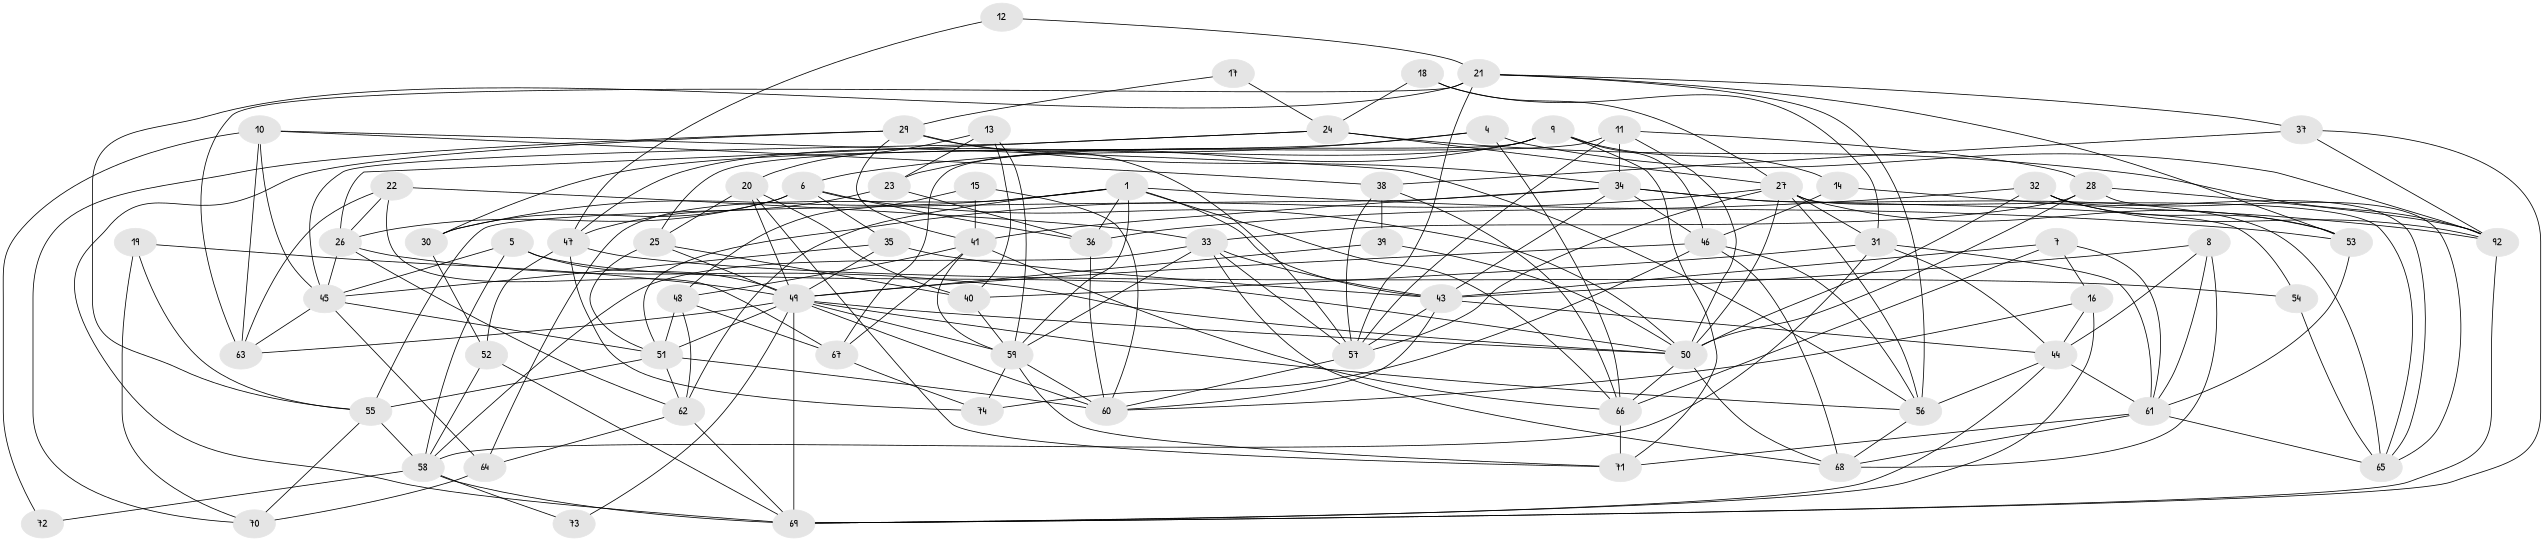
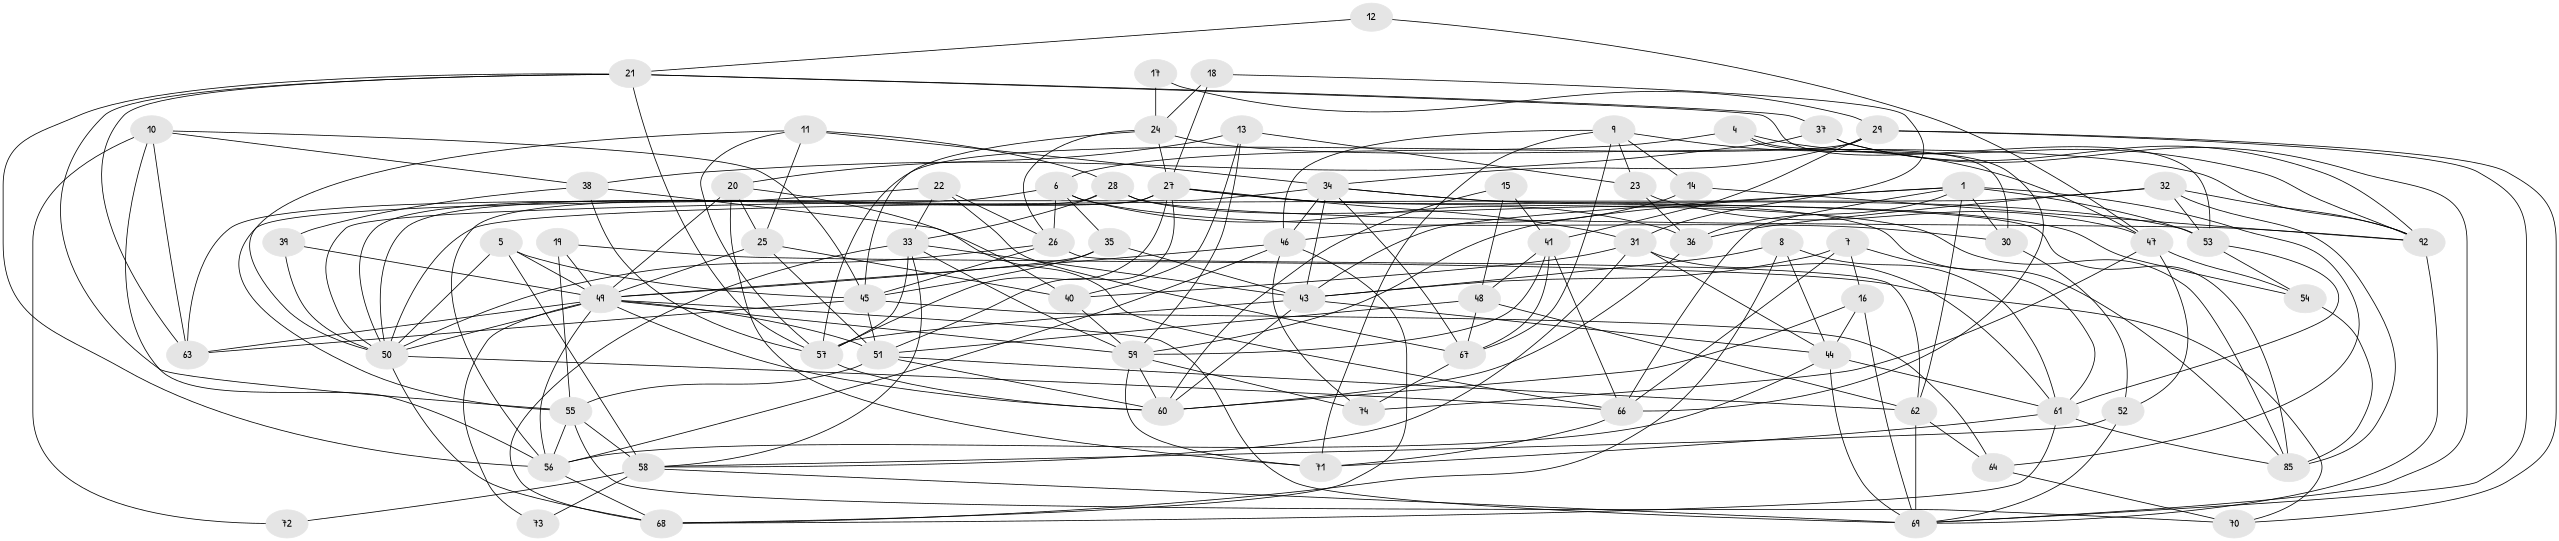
edge "34" -- "41": now "34" -- "67"
edge "53" -- "54": added
edge "55" -- "56": added
node "65": label "65" -> "85"
